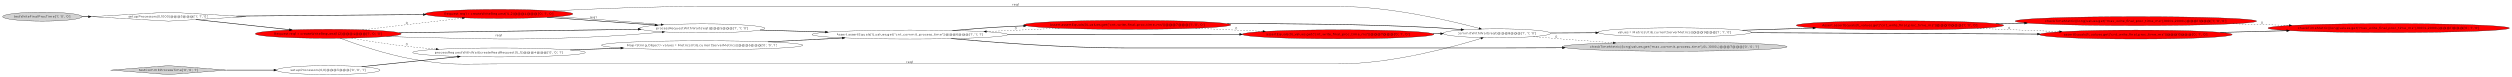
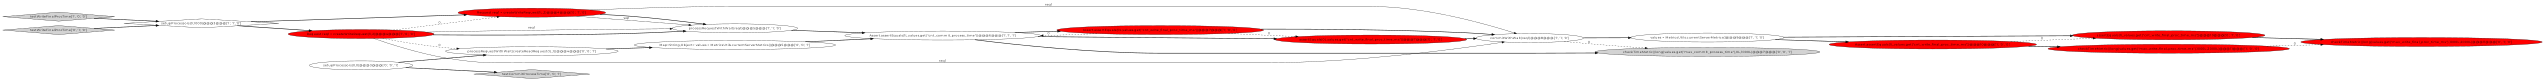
node "testWriteFinalProcTime['1', '0', '0']": shape ellipse -> diamond
node "testWriteFinalProcTime['0', '1', '0']": added
edge "testCommitProcessTime['0', '0', '1']" -> "setupProcessors(0,0)@@@3@@@['0', '0', '1']": reversed
